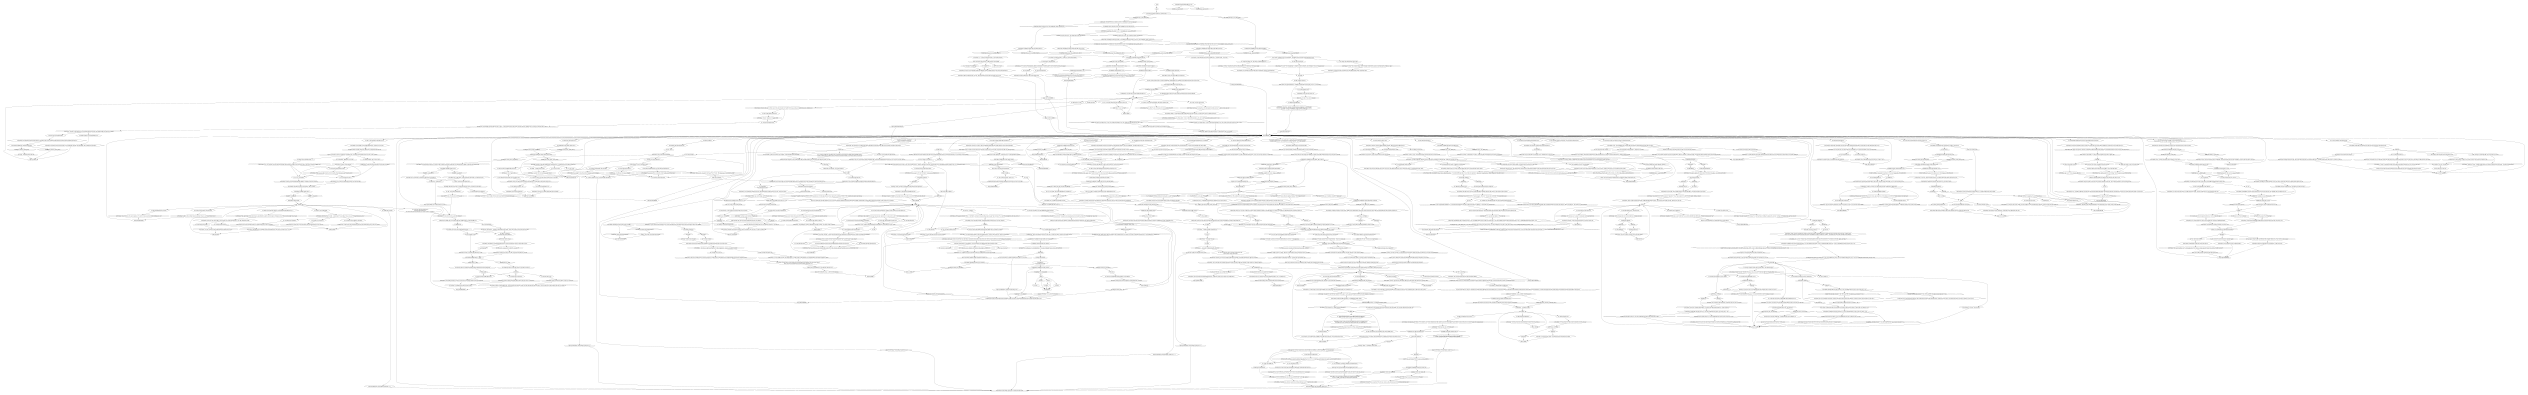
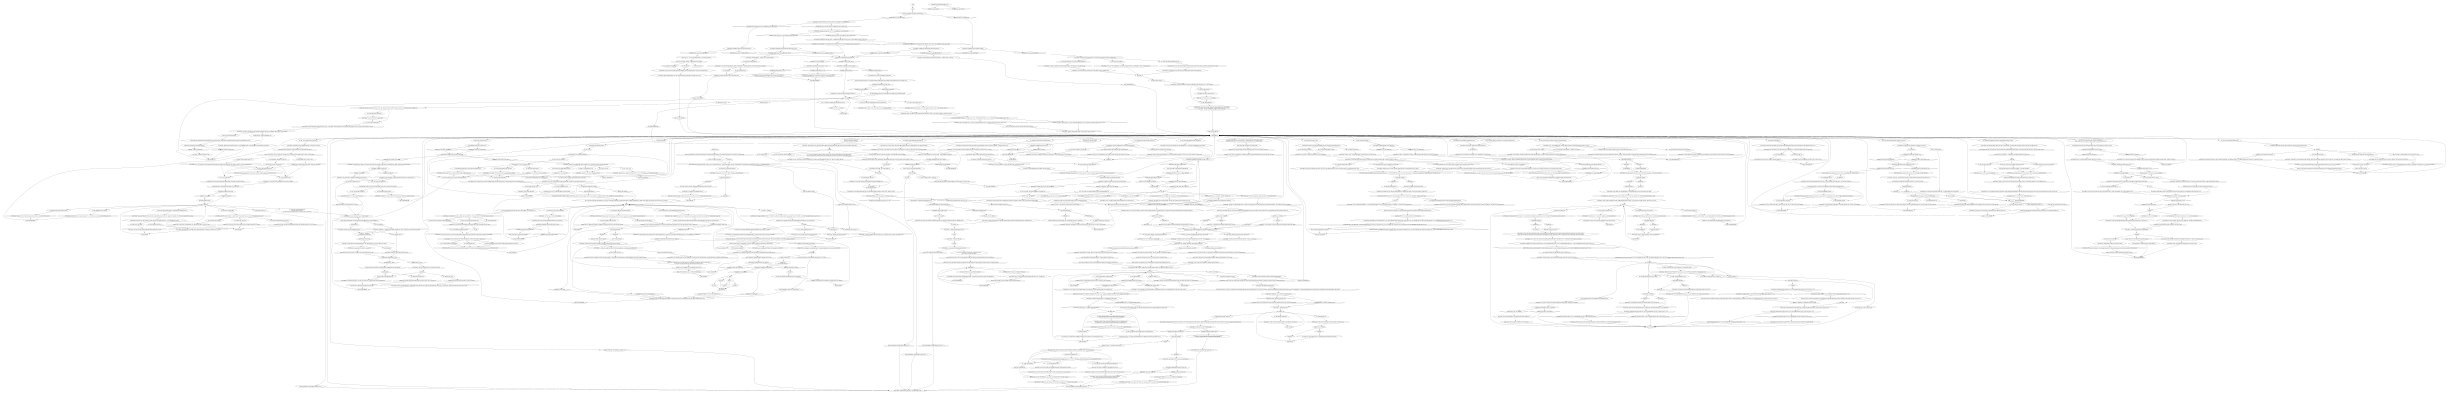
node "Drama: He's not lying -- about not doing it himself.": removed
